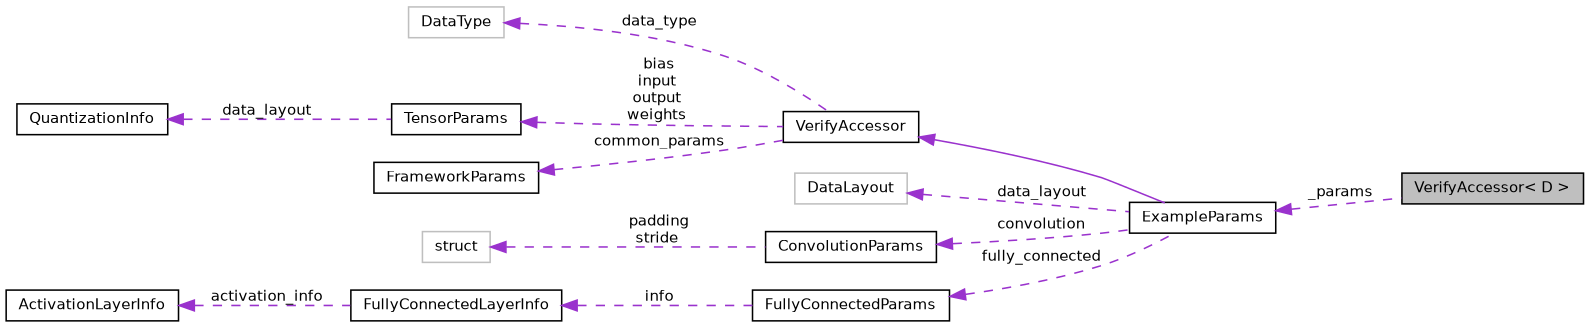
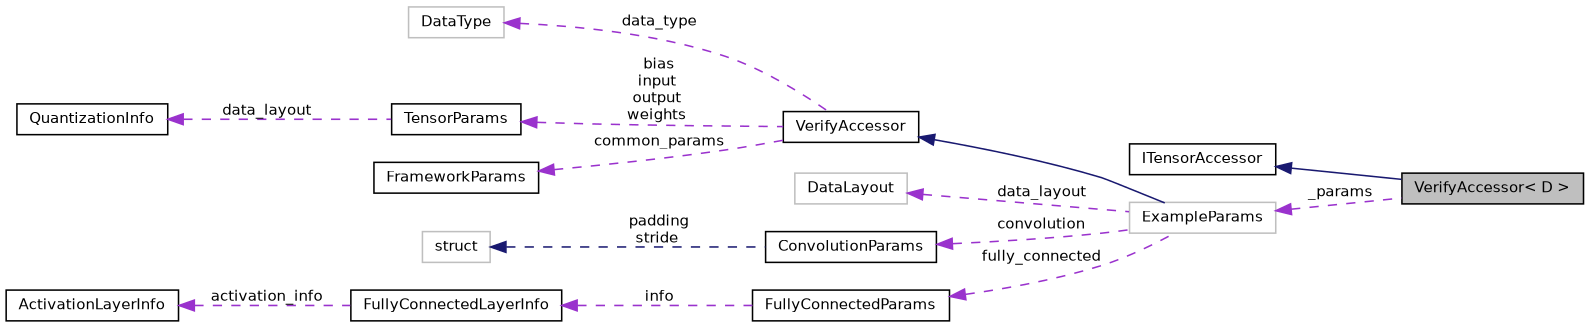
node "ITensorAccessor": added
edge "ExampleParams" -> "VerifyAccessor": color darkorchid3 -> midnightblue
node "ExampleParams": color black -> grey75
edge "ConvolutionParams" -> "struct": color darkorchid3 -> midnightblue
